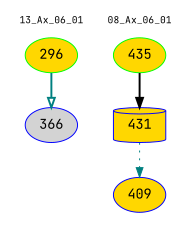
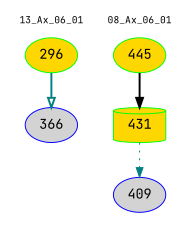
node "435": label "435" -> "445"
node "431": color blue -> green
node "409": fillcolor gold -> lightgrey
